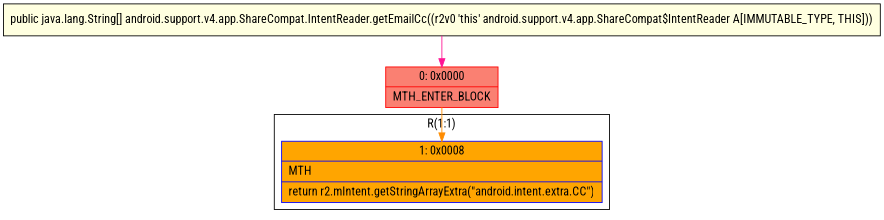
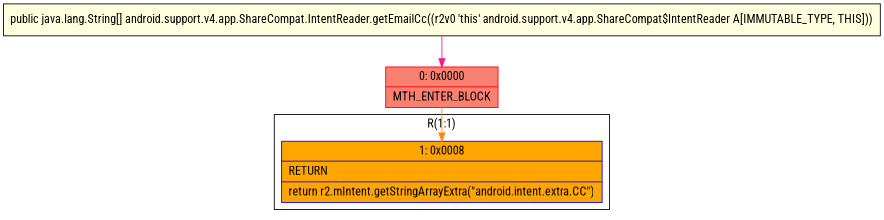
node "1: 0x0008": text "MTH" -> "RETURN"
